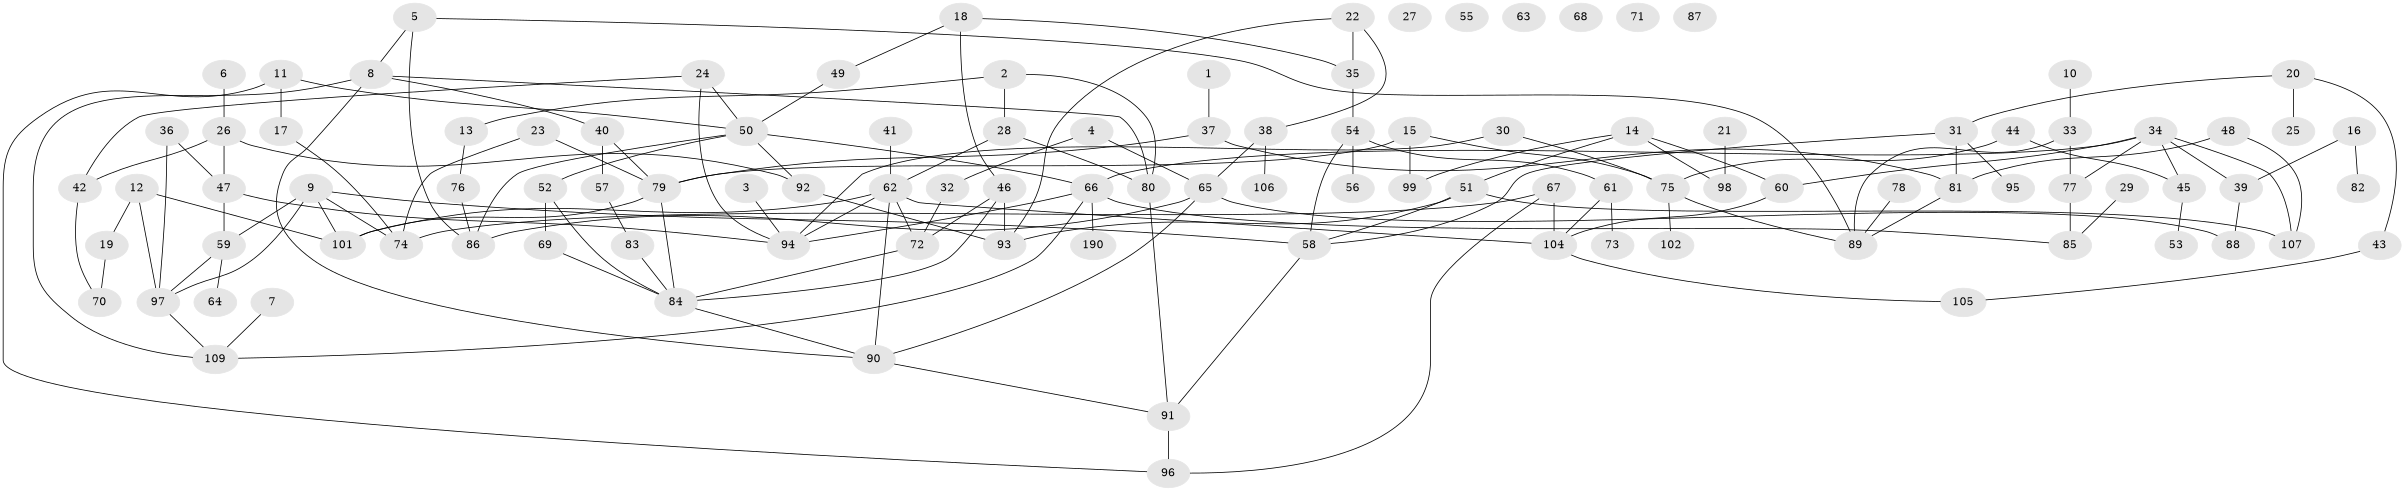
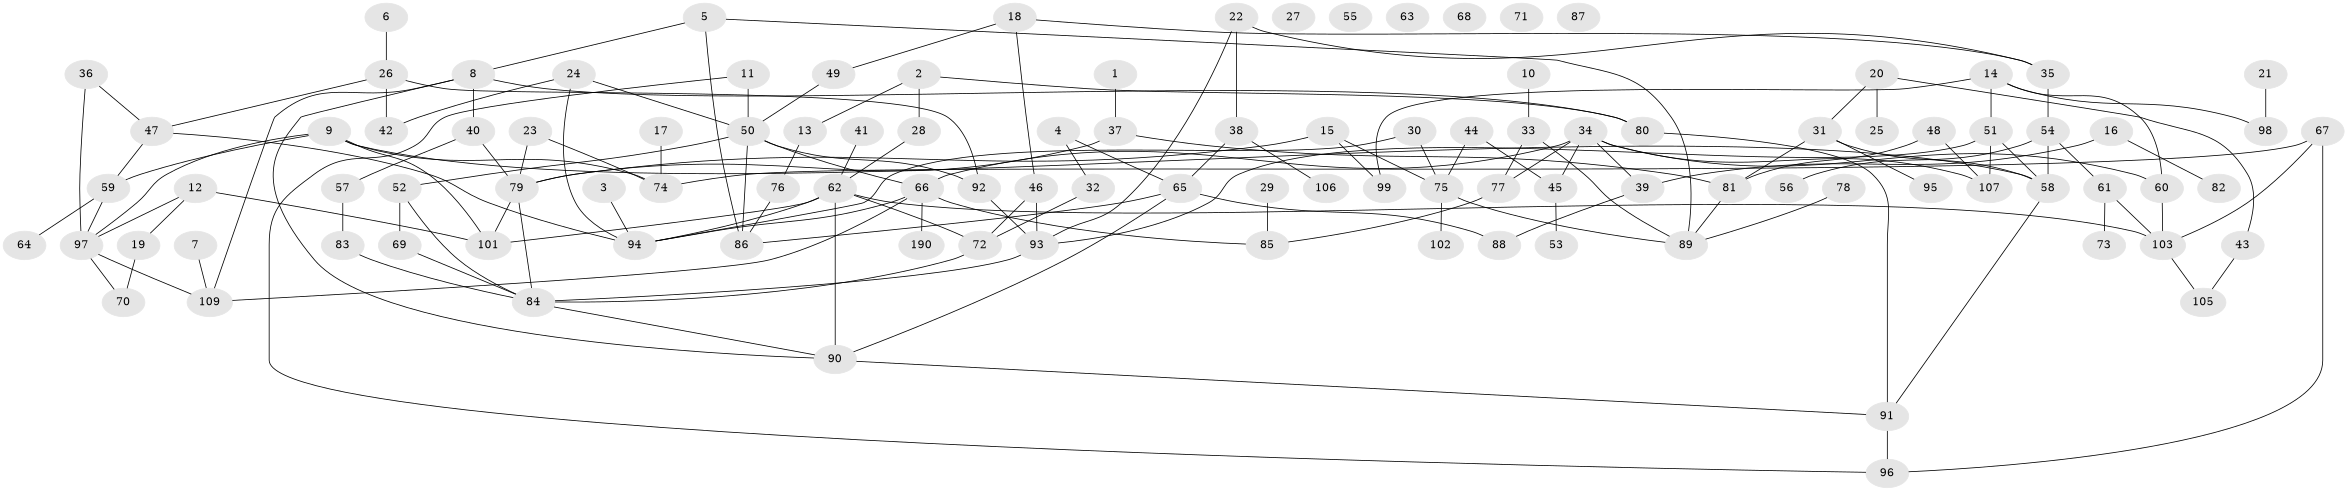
edge "11" -- "17": removed
edge "28" -- "80": removed
node "104": label "104" -> "103"
edge "42" -- "70": now "97" -- "70"
edge "46" -- "84": now "93" -- "84"
